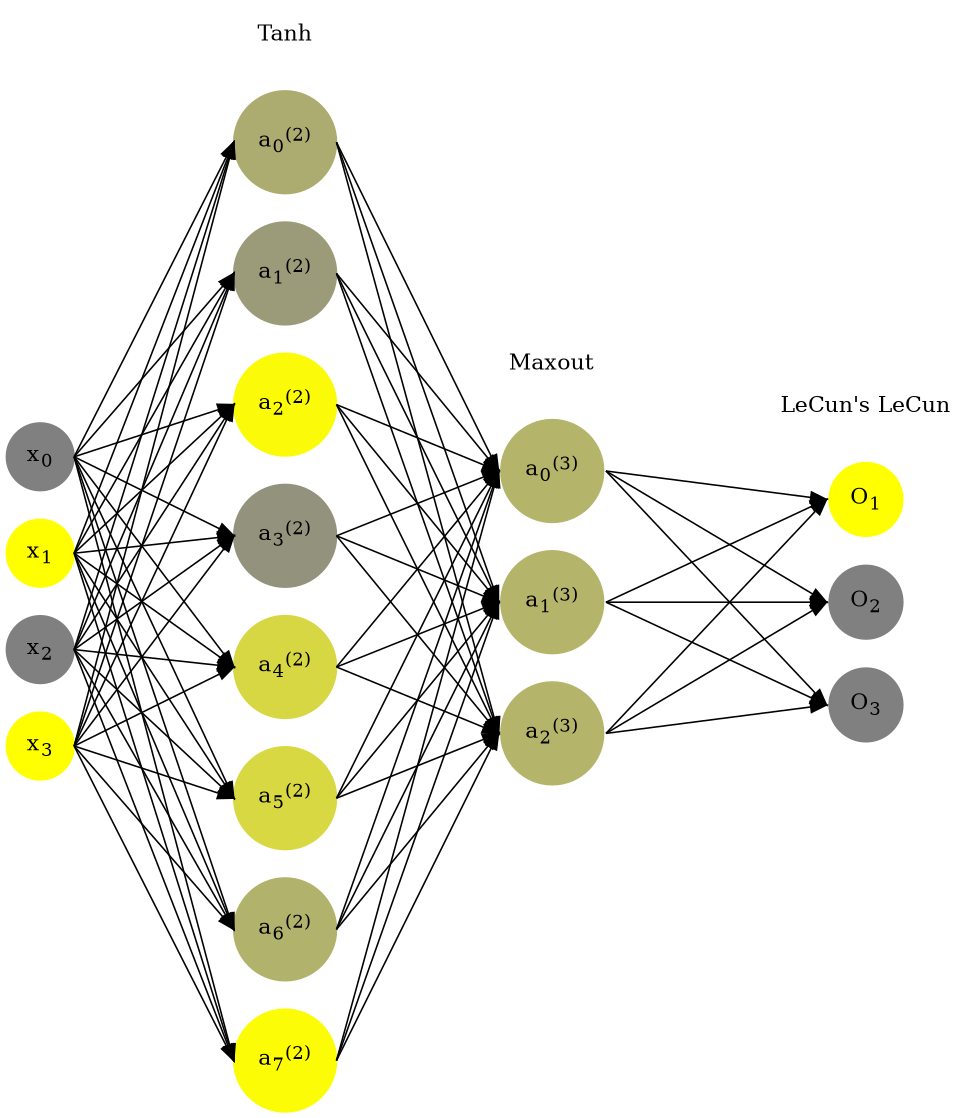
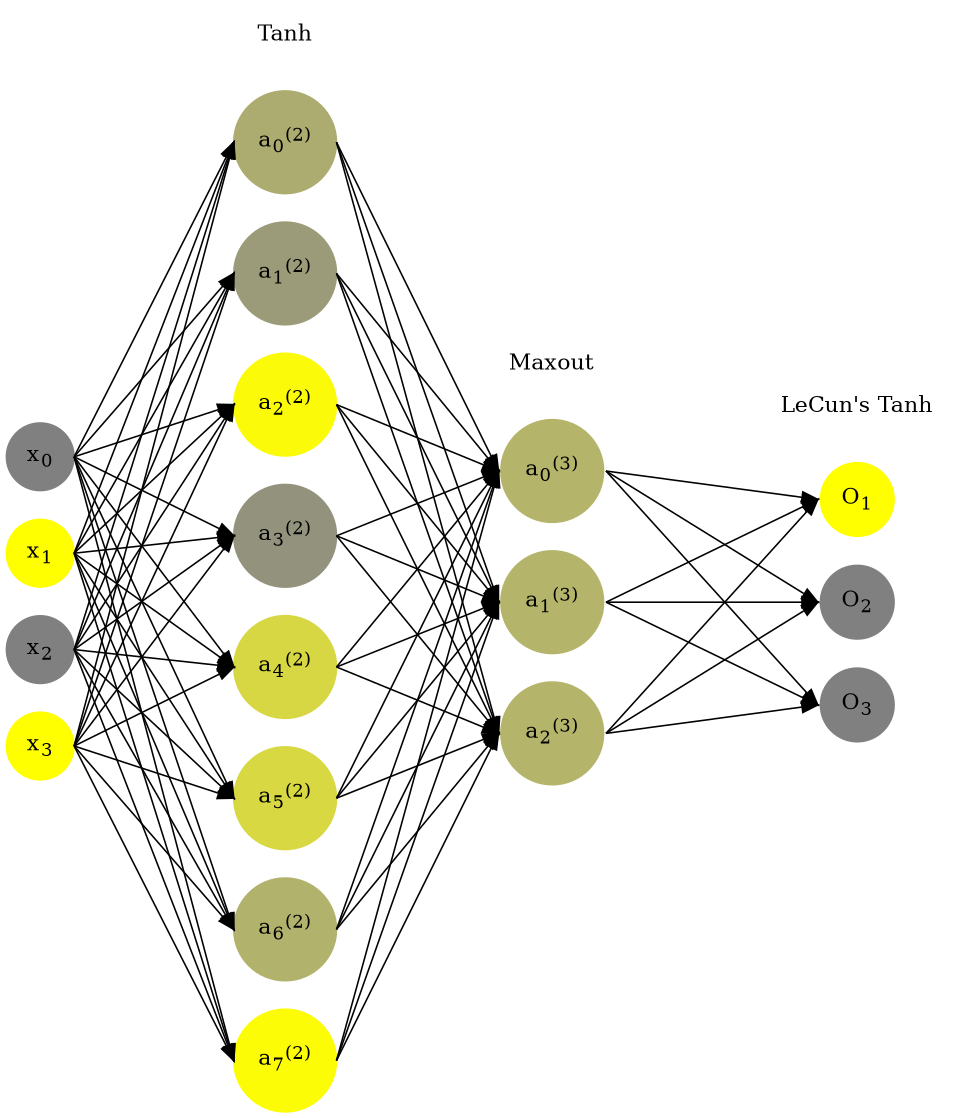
node "LeCun's LeCun": label "LeCun's LeCun" -> "LeCun's Tanh"
